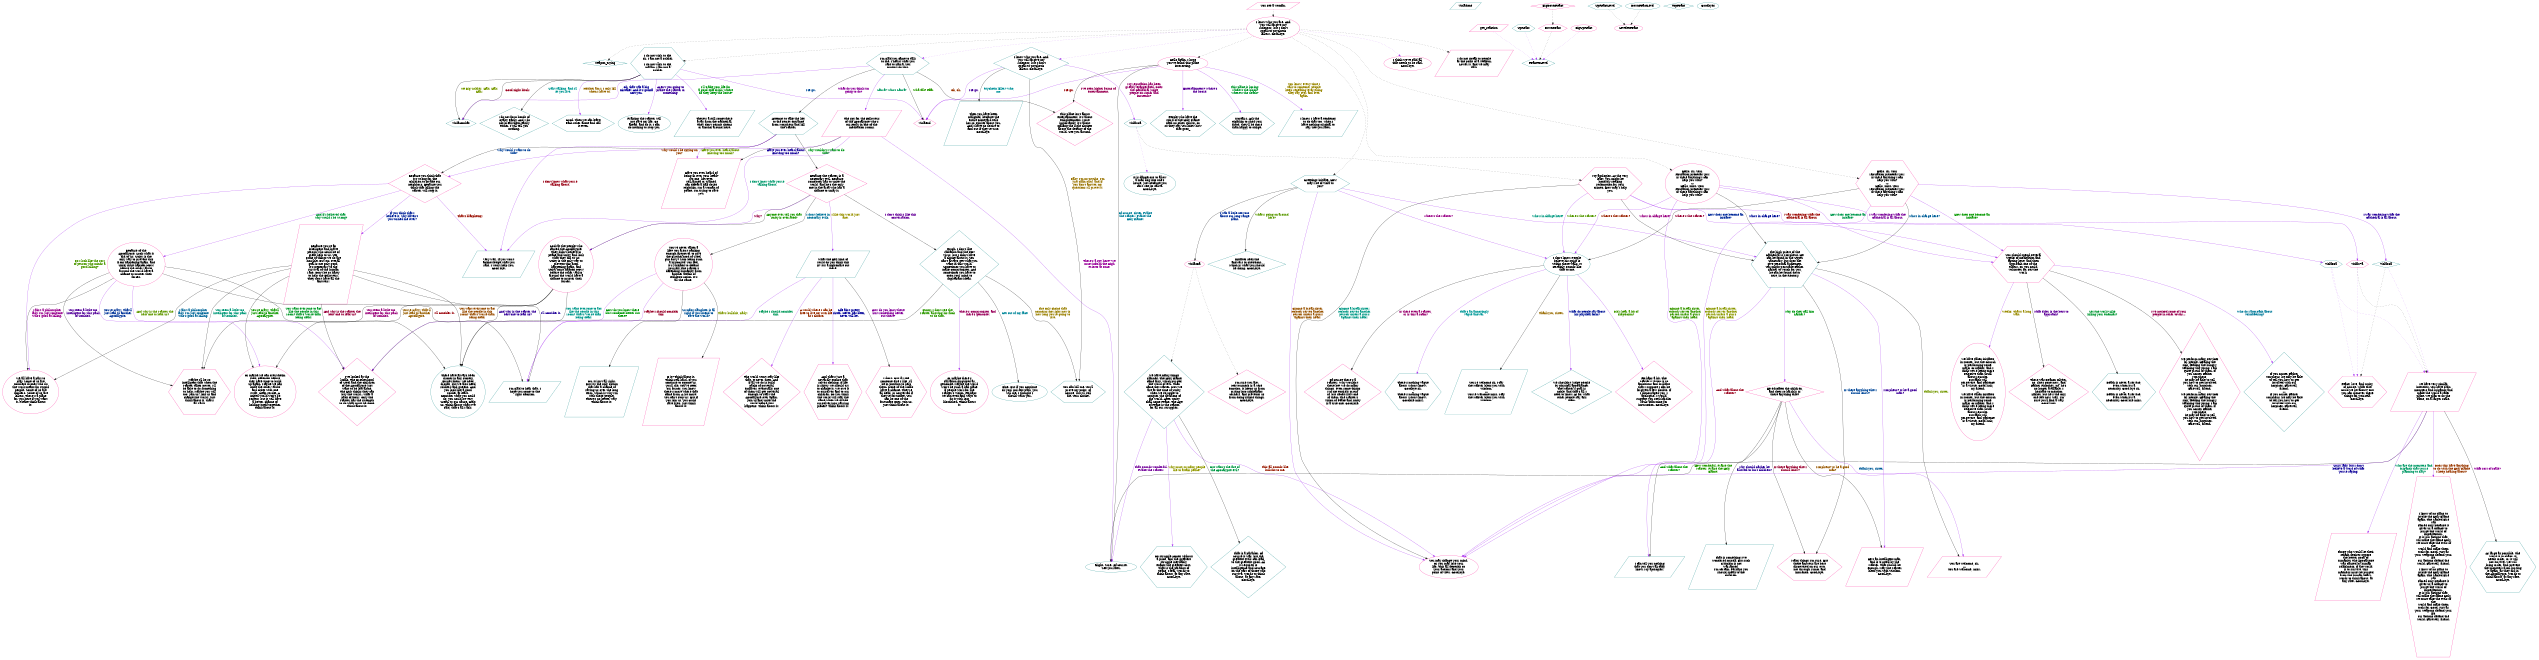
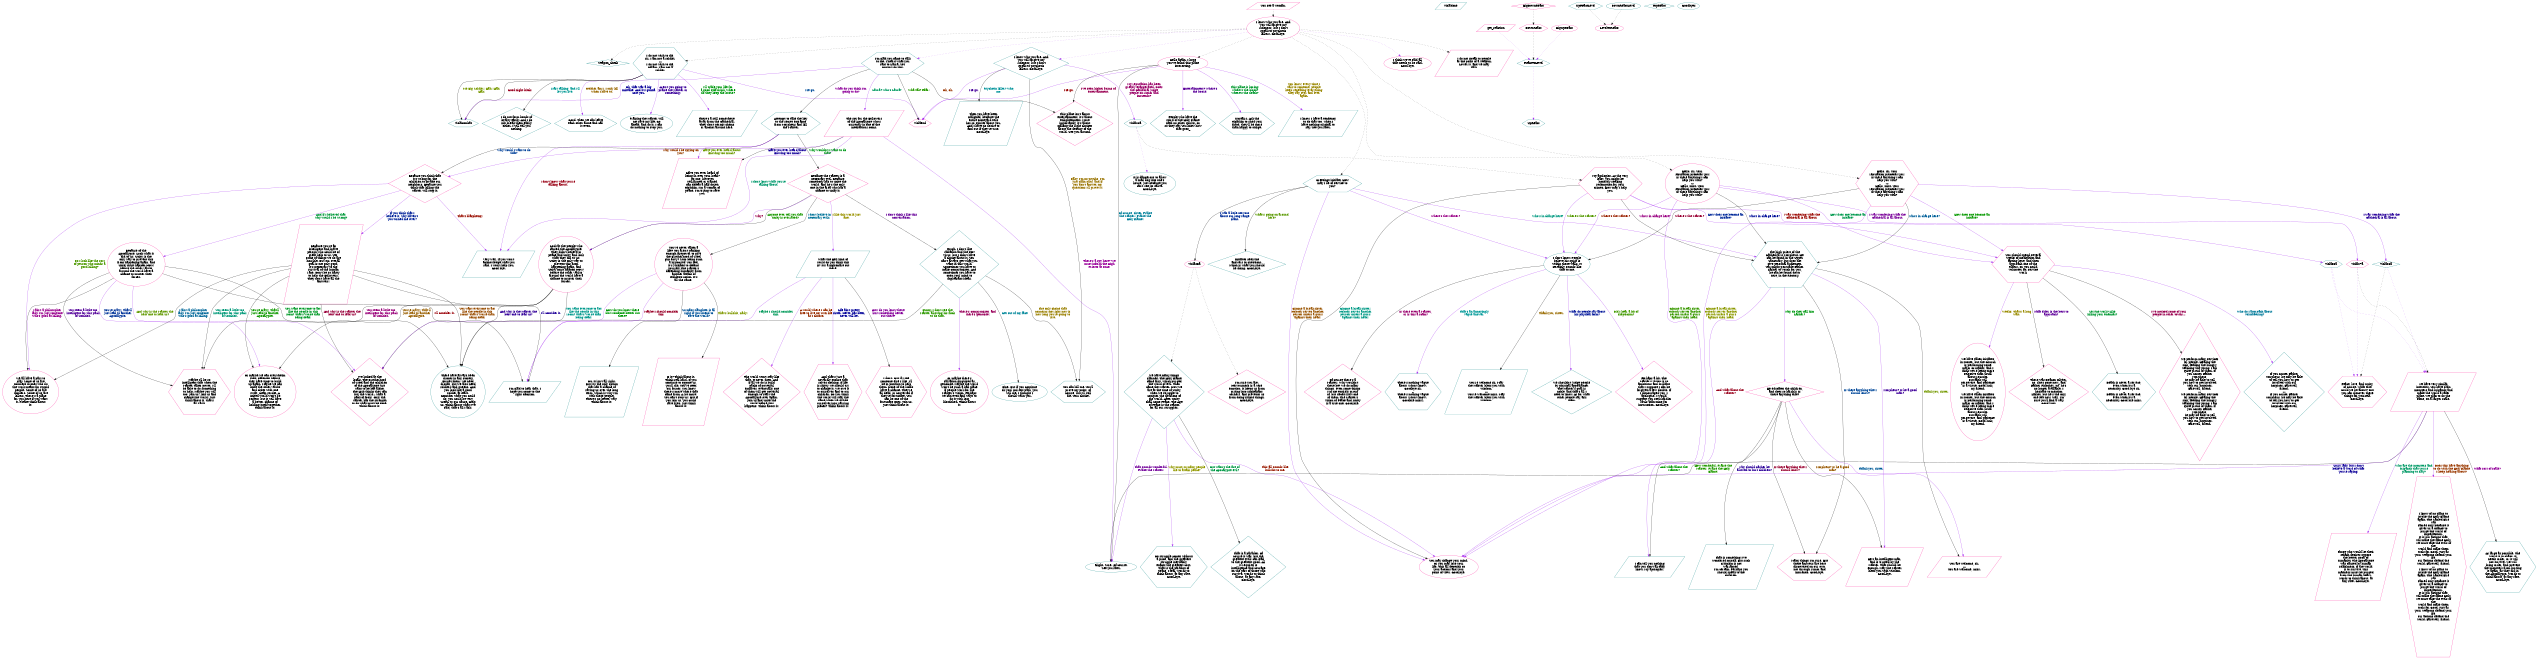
edge "UpReact" -> "ReactToLevel": reversed
node "weapon_trying": label "weapon_trying" -> "weapon_check"
node "Greetings initiate. How may I be of viola to you?": label "Greetings initiate. How may I be of viola to you?" -> "Greetings initiate. How may I be of service to you?"
